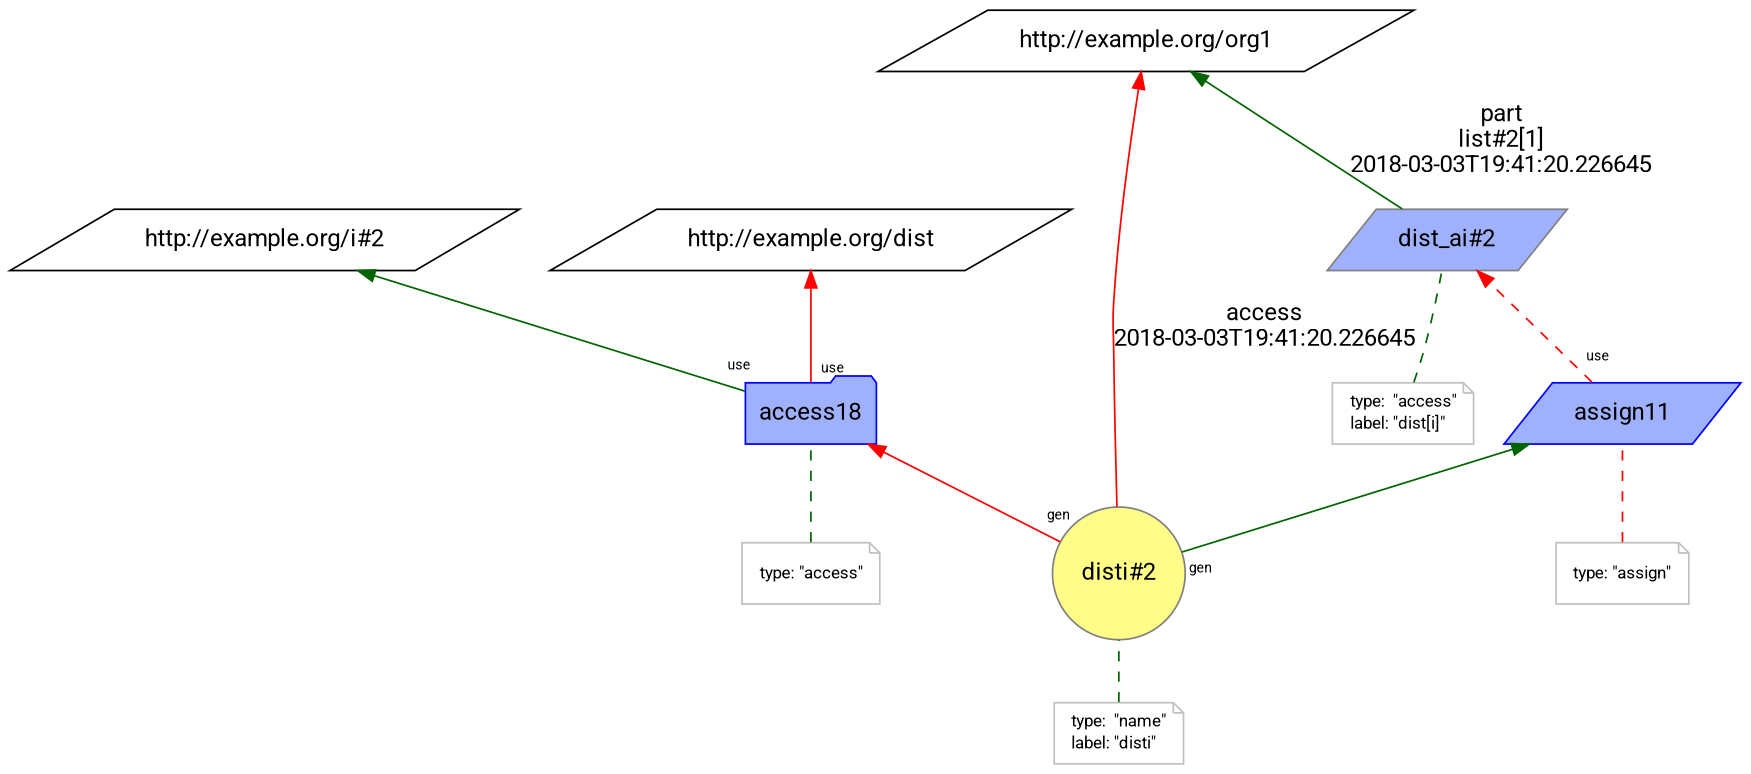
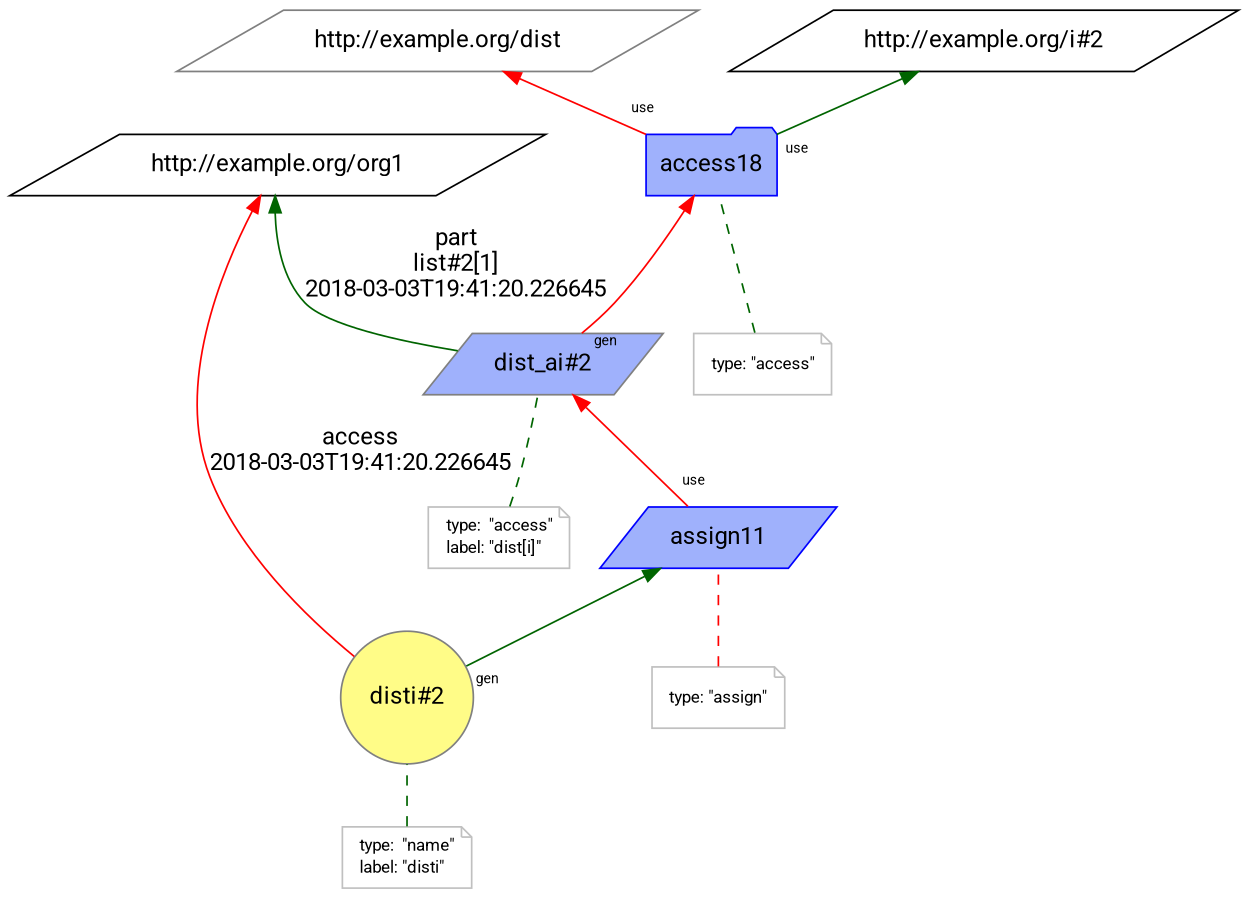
node "http://example.org/dist": color black -> #808080
edge "assign11" -> "dist_ai#2": style dashed -> solid
edge "disti#2" -> "access18": now "dist_ai#2" -> "access18"
